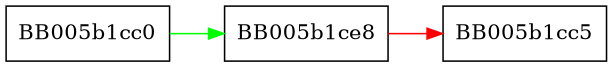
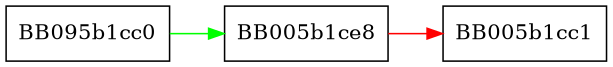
node "BB005b1cc0": label "BB005b1cc0" -> "BB095b1cc0"
node "BB005b1cc5": label "BB005b1cc5" -> "BB005b1cc1"
